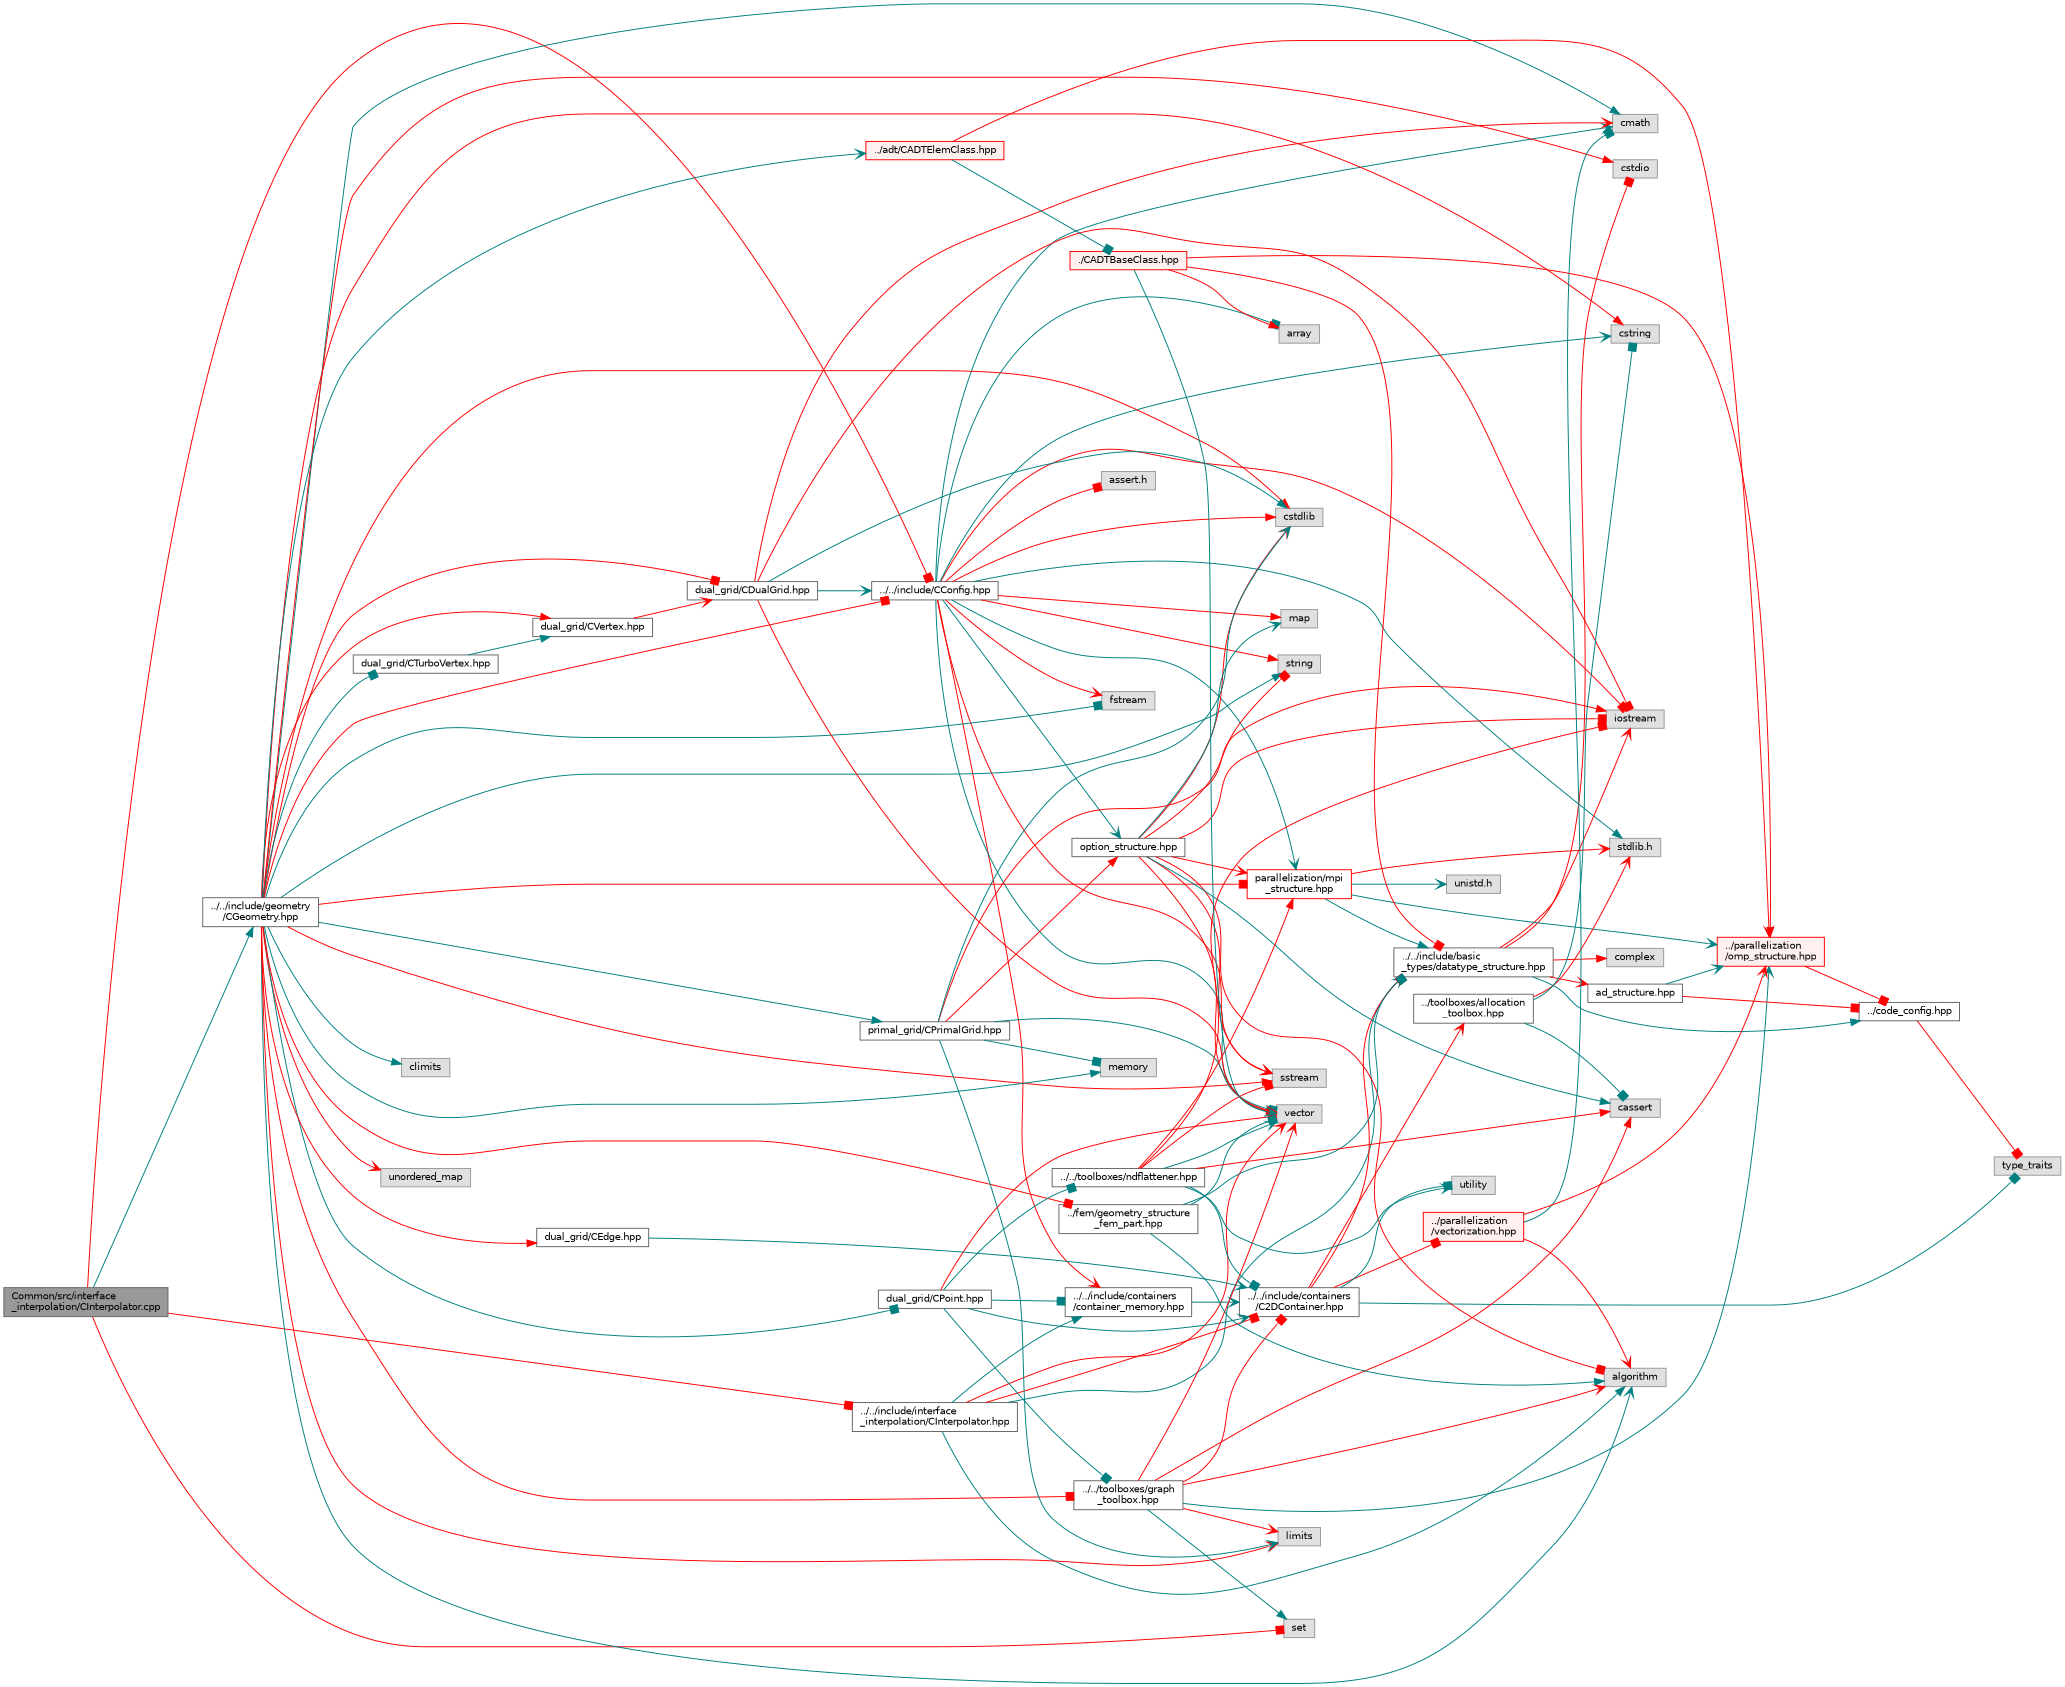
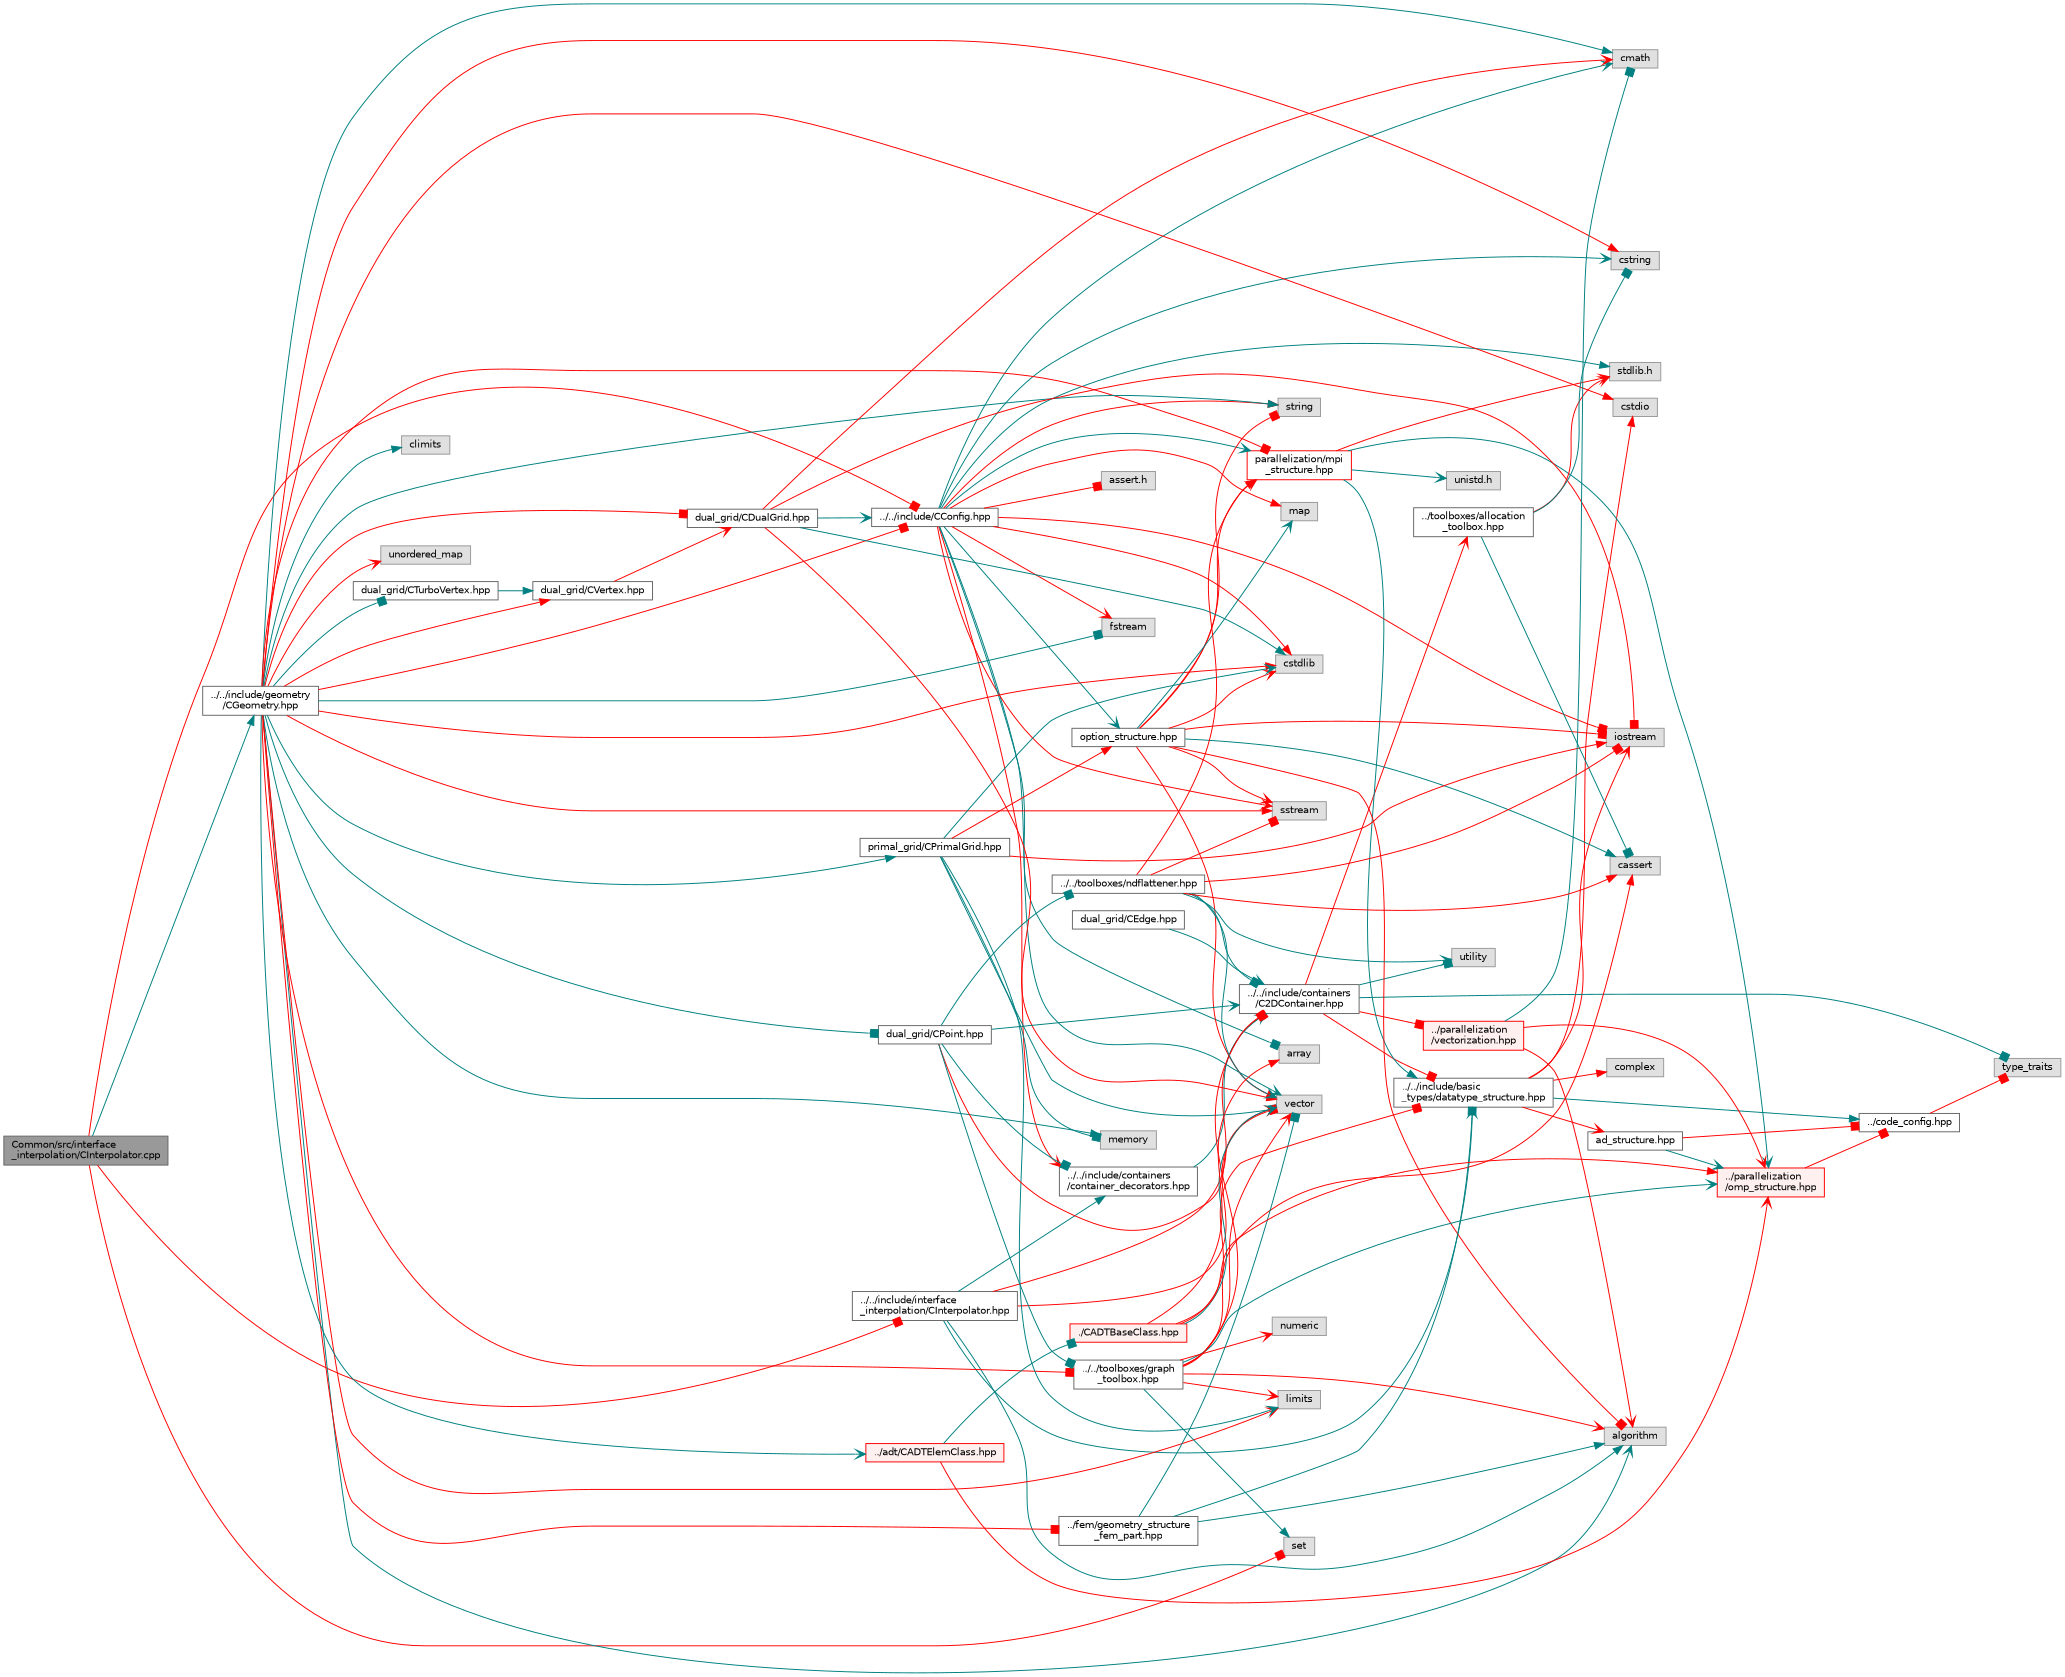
edge "../../include/basic _types/datatype_structure.hpp" -> "cstdio": arrowhead box -> normal
edge "../../include/geometry /CGeometry.hpp" -> "dual_grid/CEdge.hpp": removed
node "../../include/containers /container_memory.hpp": label "../../include/containers /container_memory.hpp" -> "../../include/containers /container_decorators.hpp"
node "numeric": added
